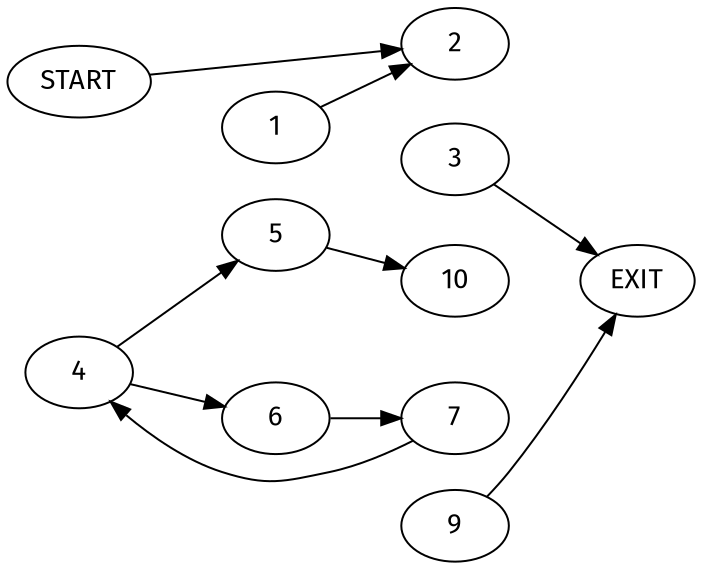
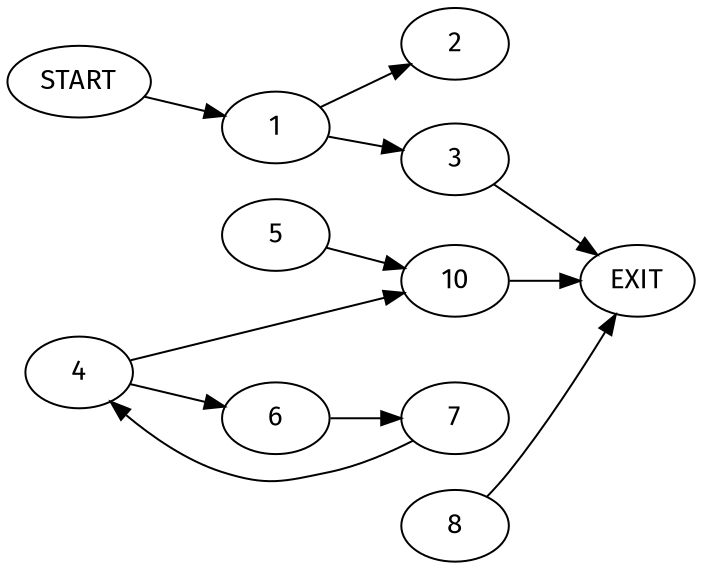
edge "START" -> "2": now "START" -> "1"
edge "1" -> "3": added
edge "10" -> "EXIT": added
edge "4" -> "5": now "4" -> "10"
node "9": label "9" -> "8"
